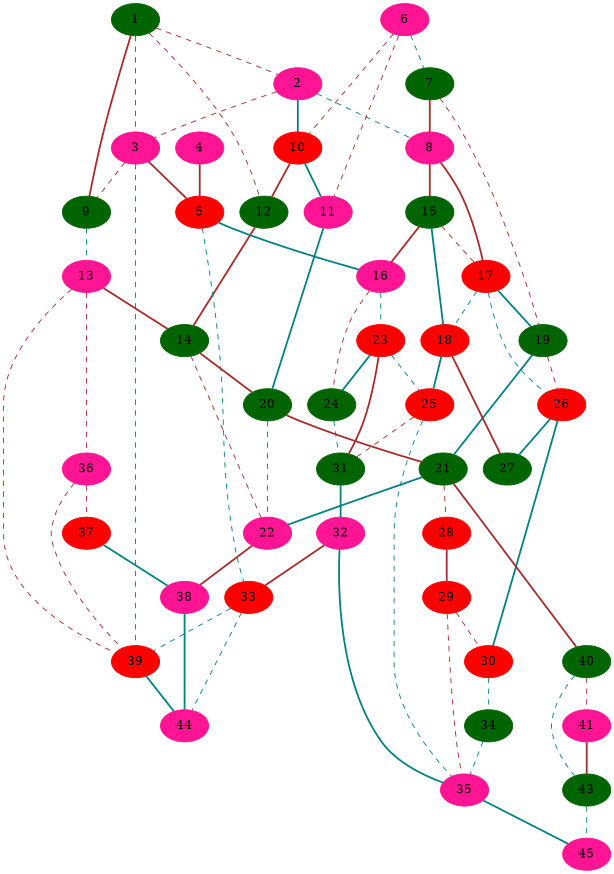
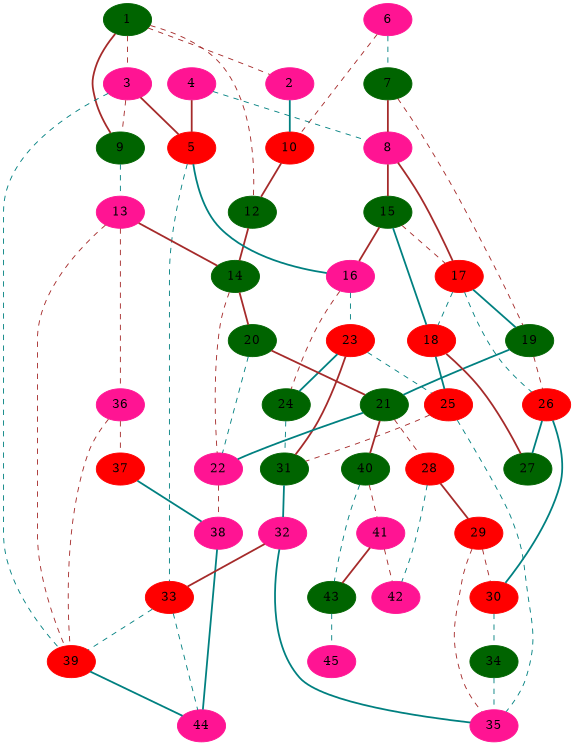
edge "2" -- "8": now "4" -- "8"
edge "2" -- "3": removed
node "11": removed
edge "22" -- "38": style bold -> dashed
node "42": added
edge "35" -- "45": removed
